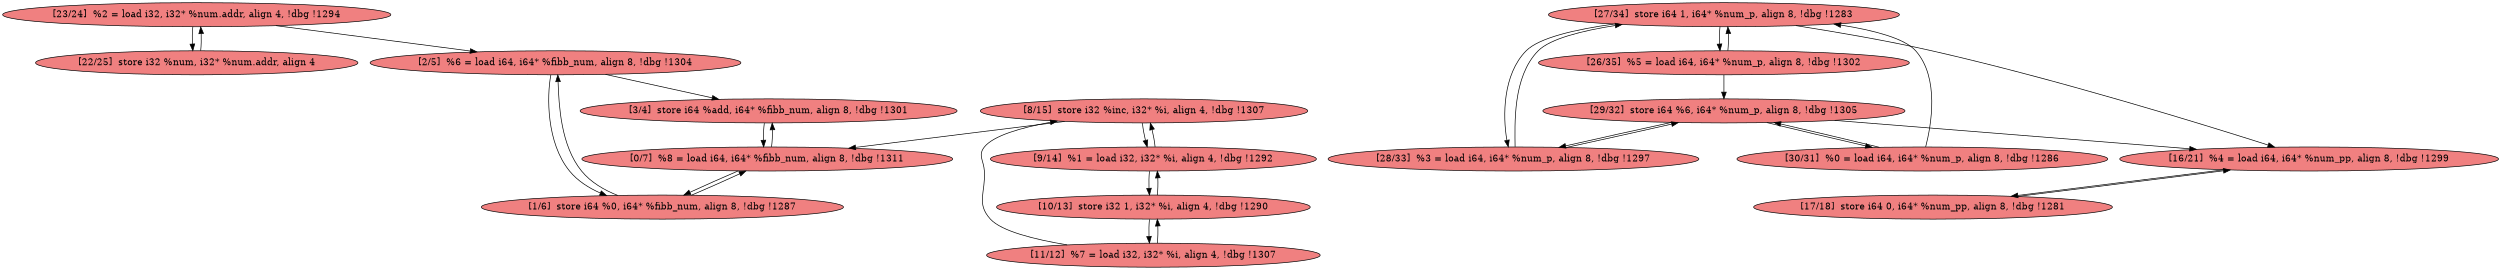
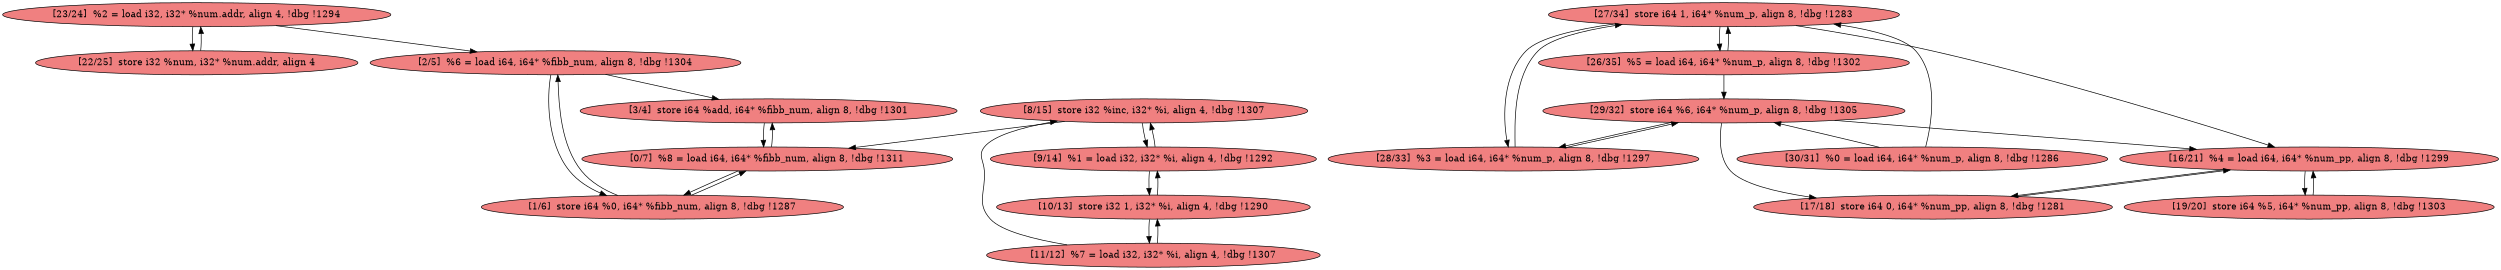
edge "[29/32]  store i64 %6, i64* %num_p, align 8, !dbg !1305" -> "[30/31]  %0 = load i64, i64* %num_p, align 8, !dbg !1286": now "[29/32]  store i64 %6, i64* %num_p, align 8, !dbg !1305" -> "[17/18]  store i64 0, i64* %num_pp, align 8, !dbg !1281"
node "[19/20]  store i64 %5, i64* %num_pp, align 8, !dbg !1303": added
